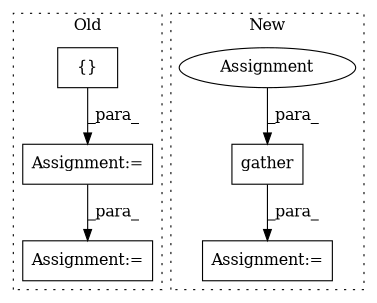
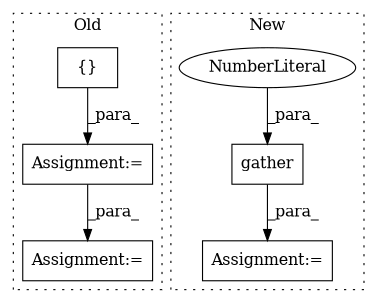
node "Assignment": label "Assignment" -> "NumberLiteral"
